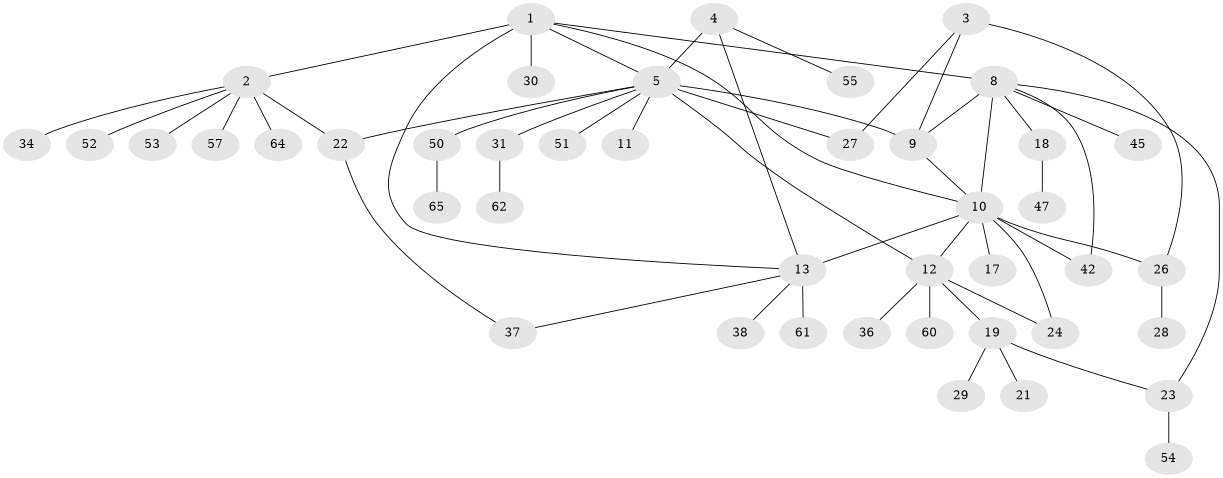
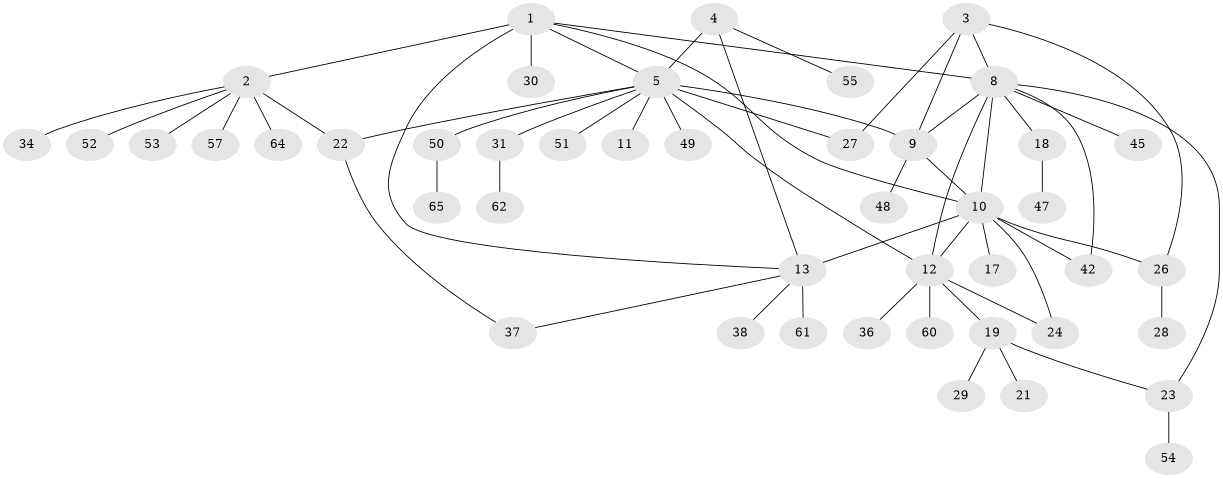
edge "3" -- "8": added
node "49": added
edge "8" -- "12": added
node "48": added
